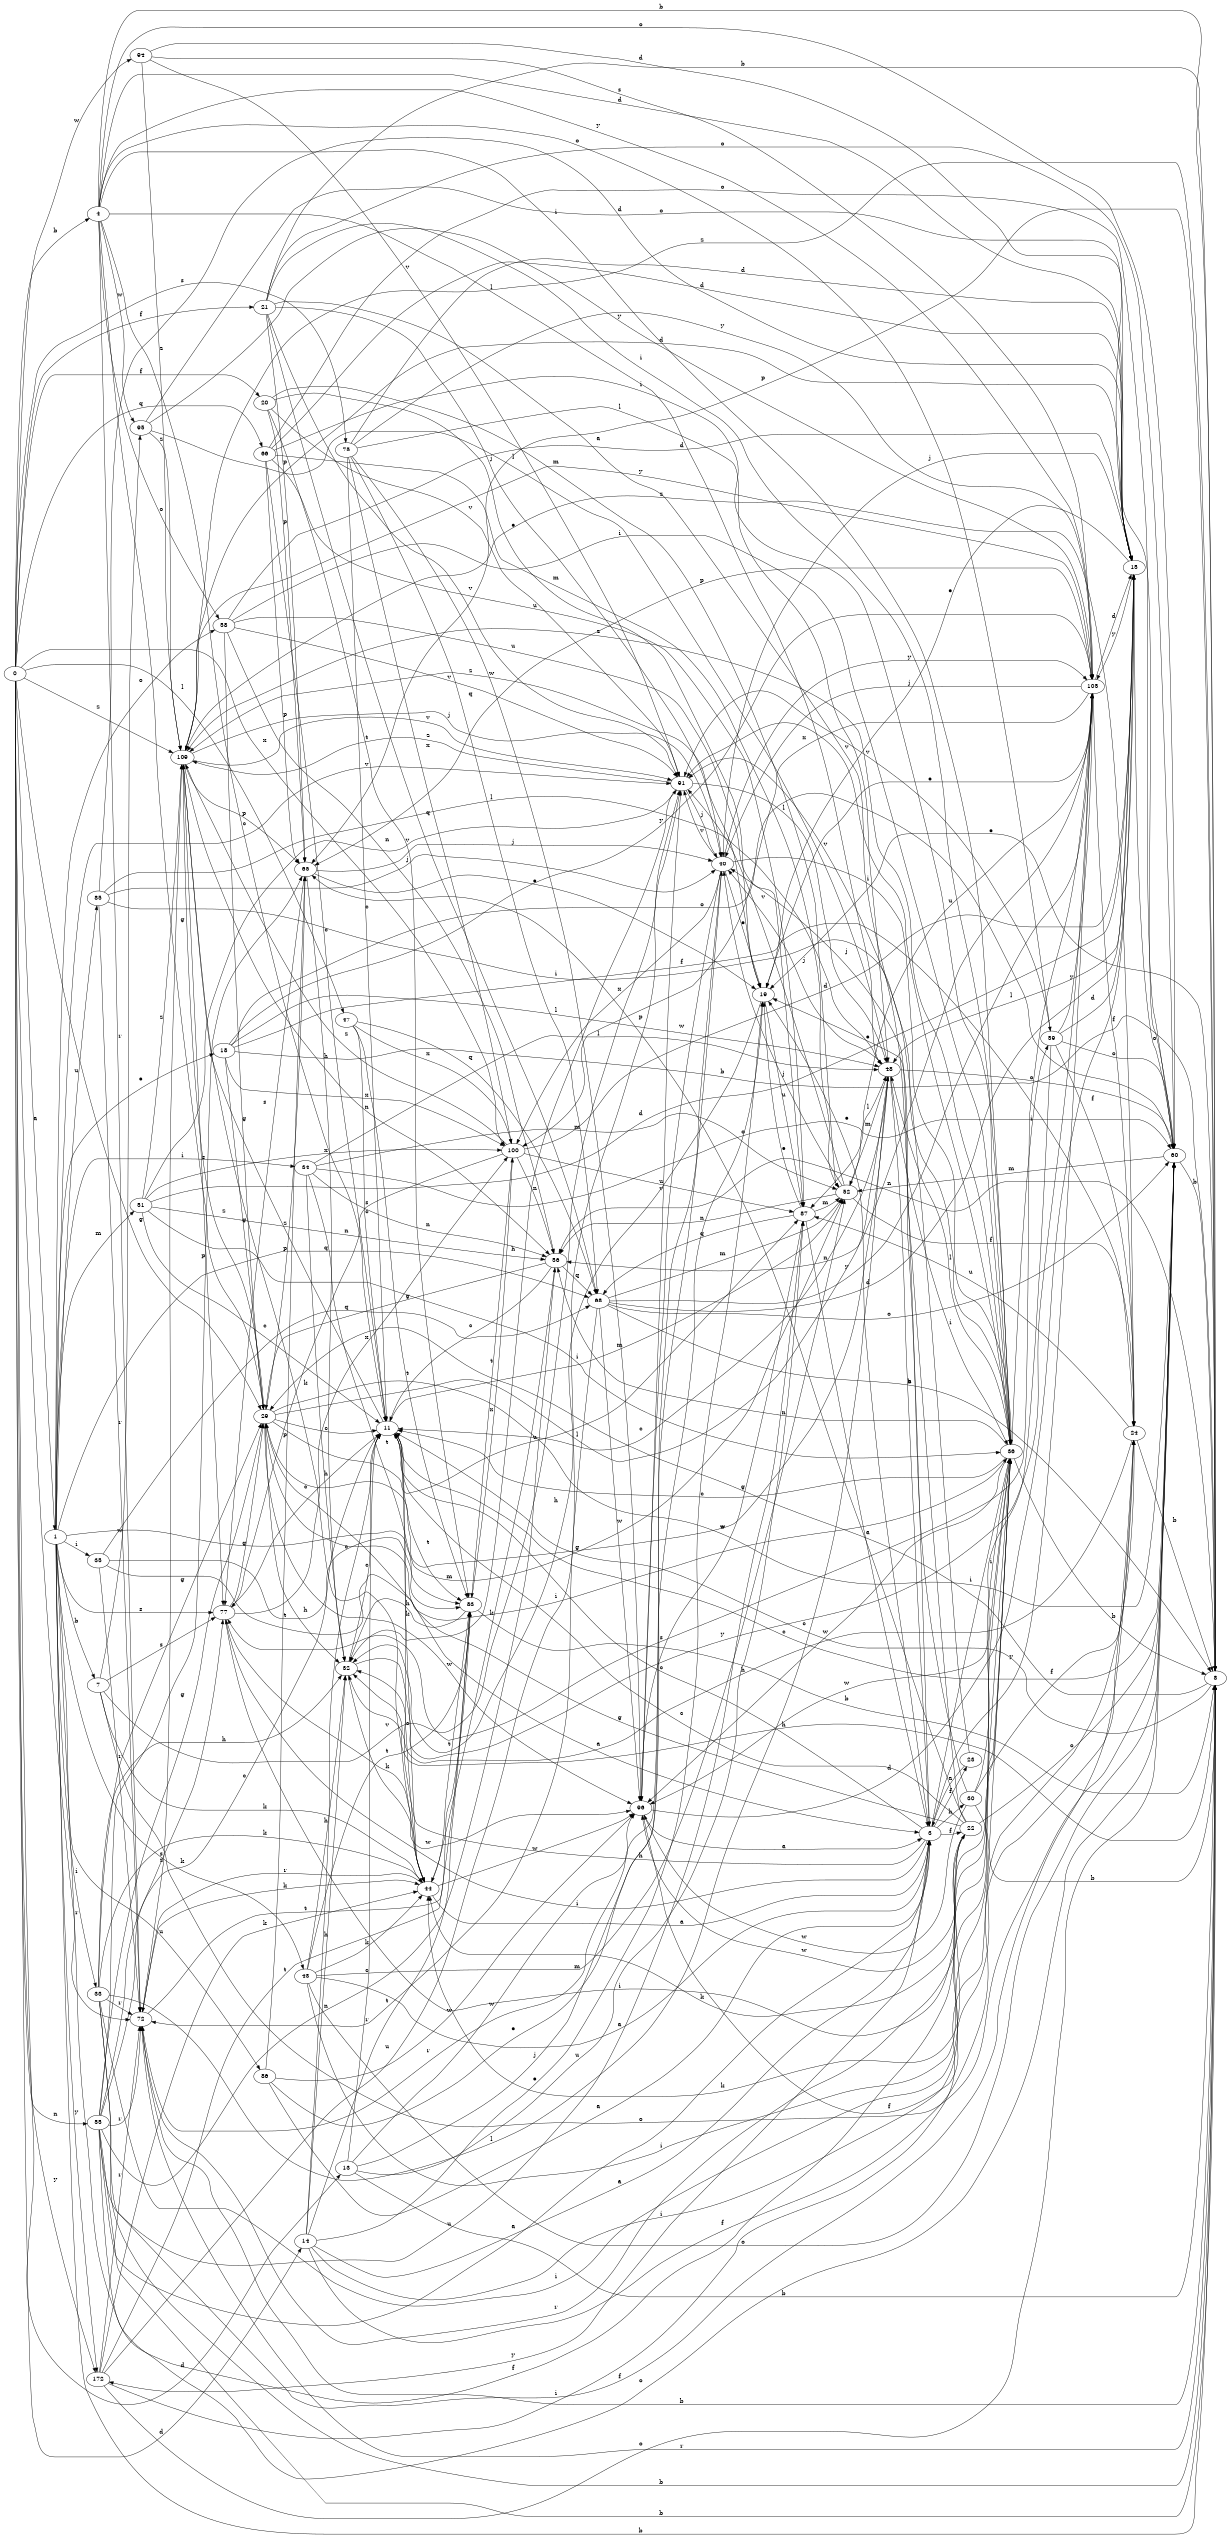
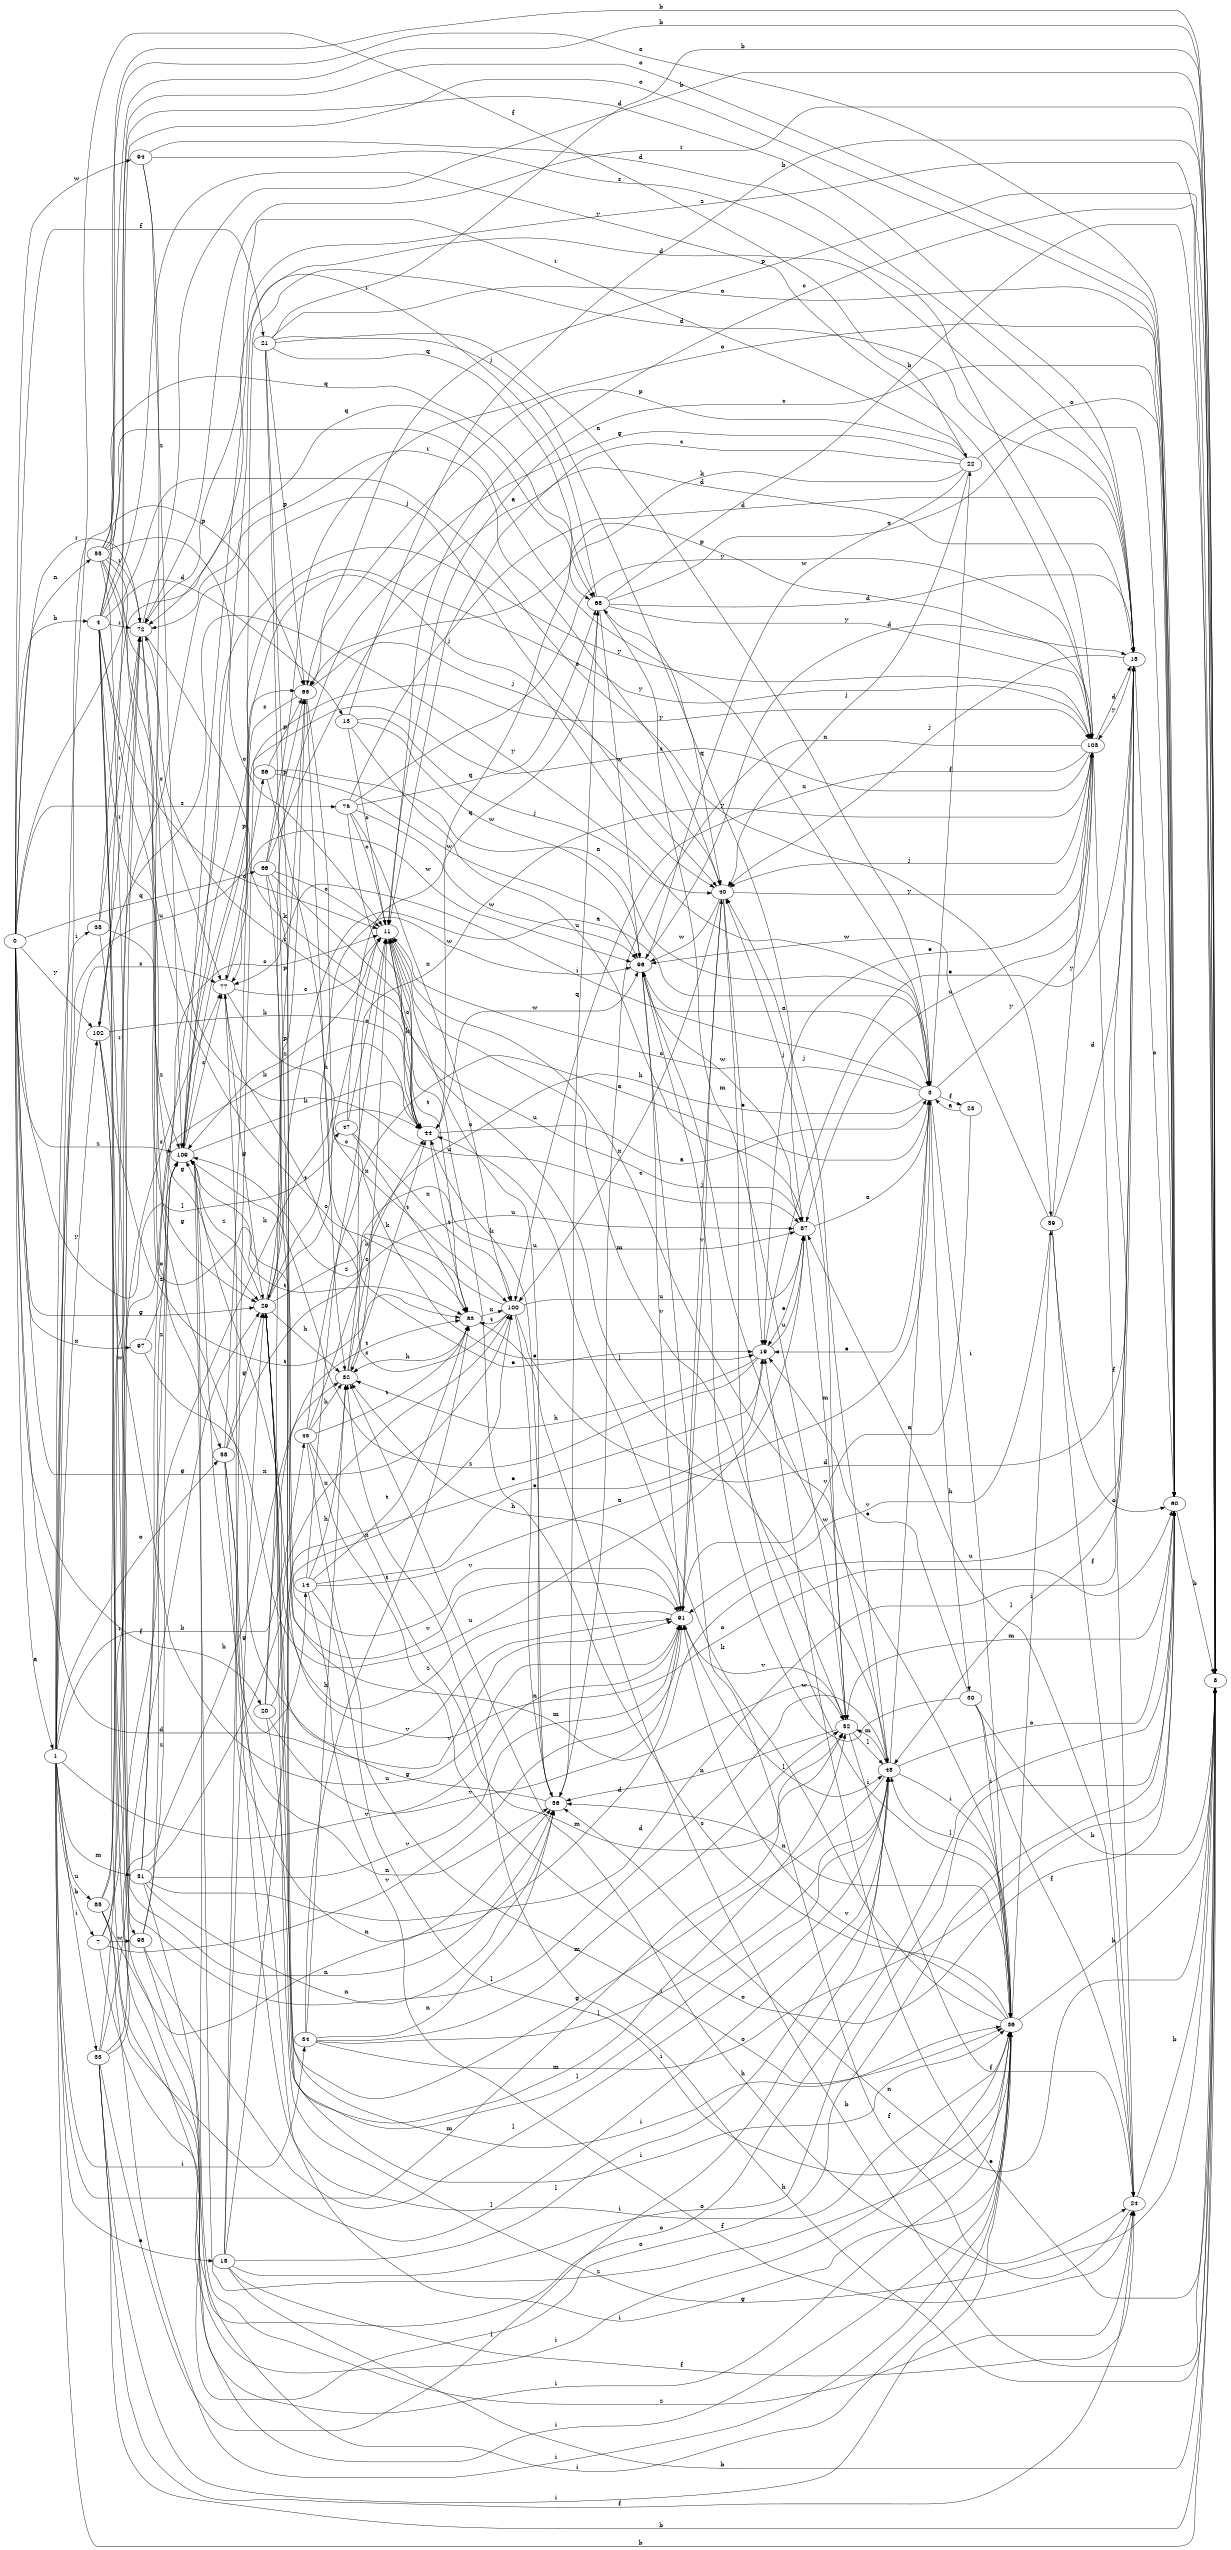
node "97": added
node "172": label "172" -> "102"
